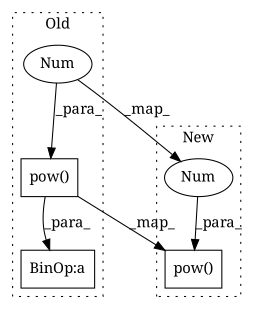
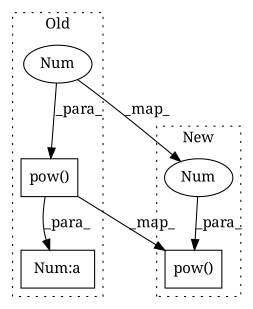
node "BinOp:a": label "BinOp:a" -> "Num:a"
